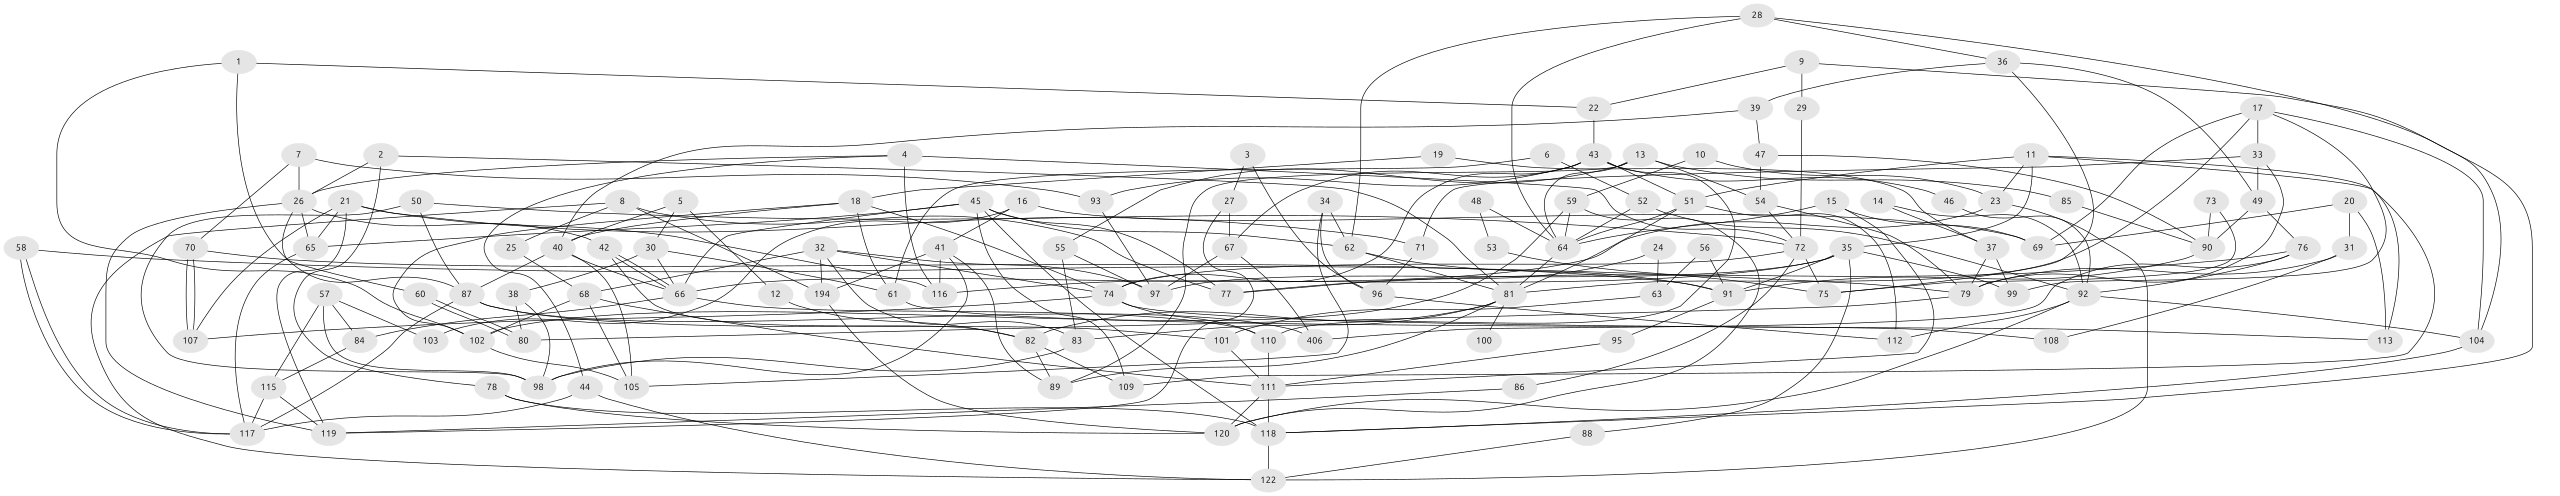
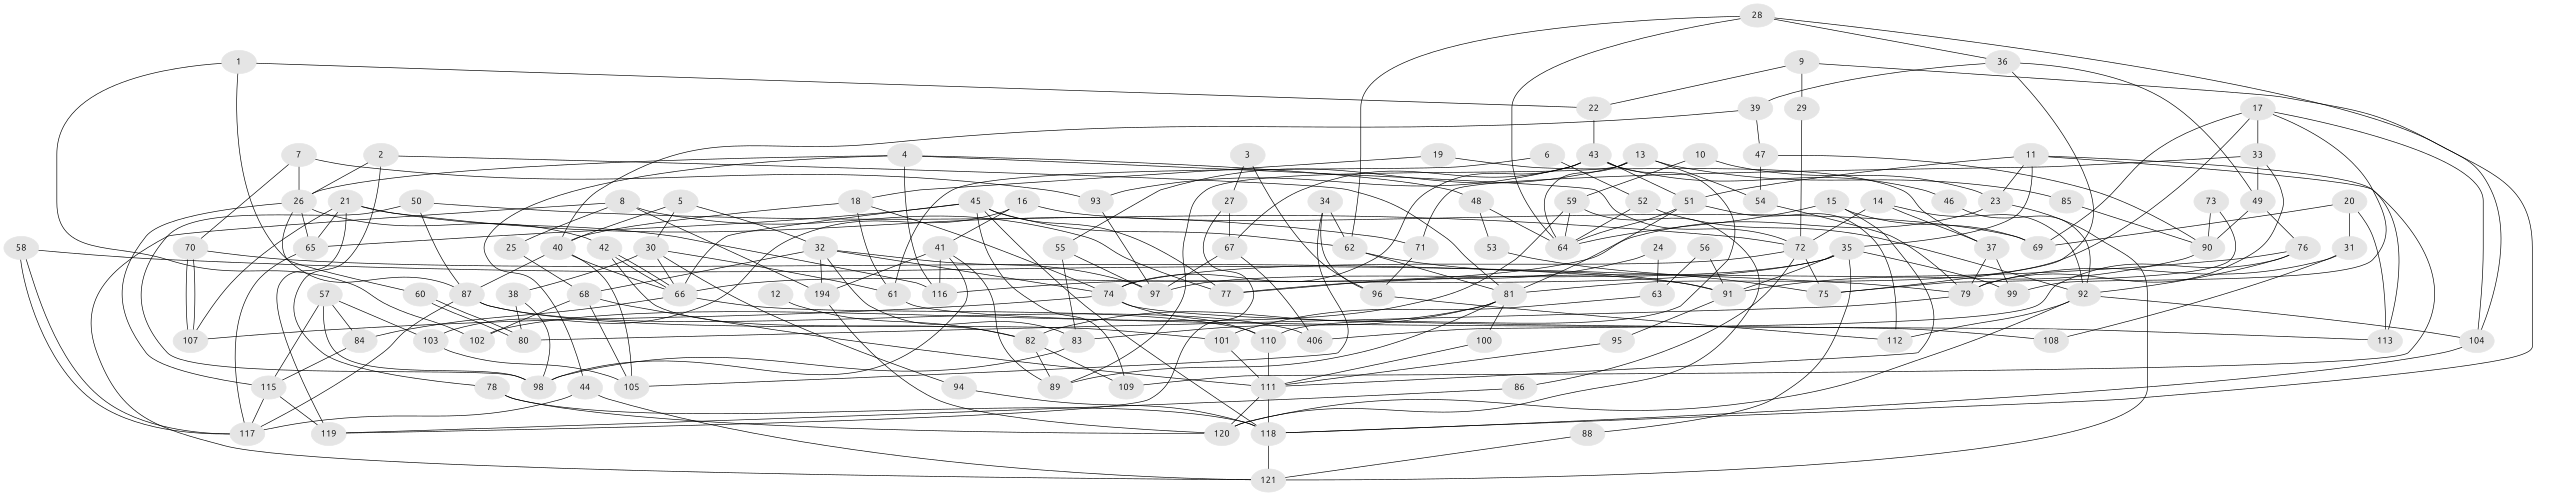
edge "4" -- "48": added
edge "18" -- "102": removed
edge "54" -- "72": now "14" -- "72"
edge "5" -- "12": now "5" -- "32"
edge "64" -- "81": removed
edge "26" -- "119": now "26" -- "115"
edge "102" -- "105": now "103" -- "105"
edge "100" -- "111": added
node "94": added
node "122": label "122" -> "121"
